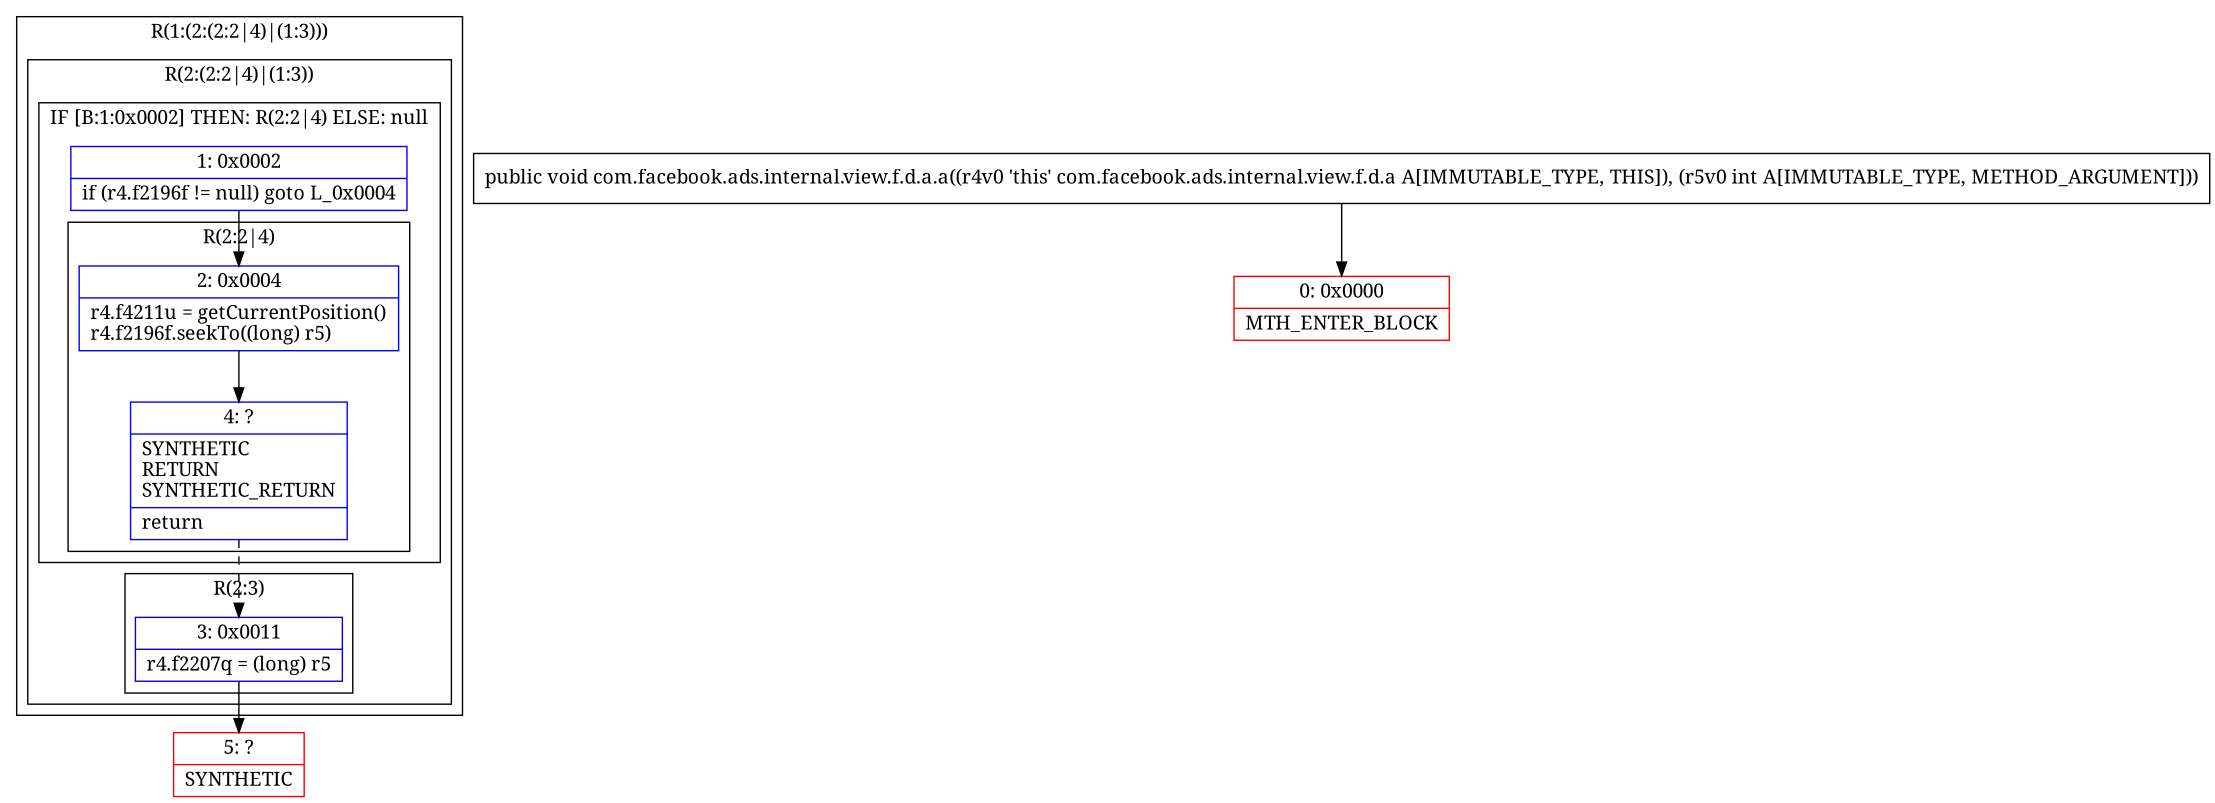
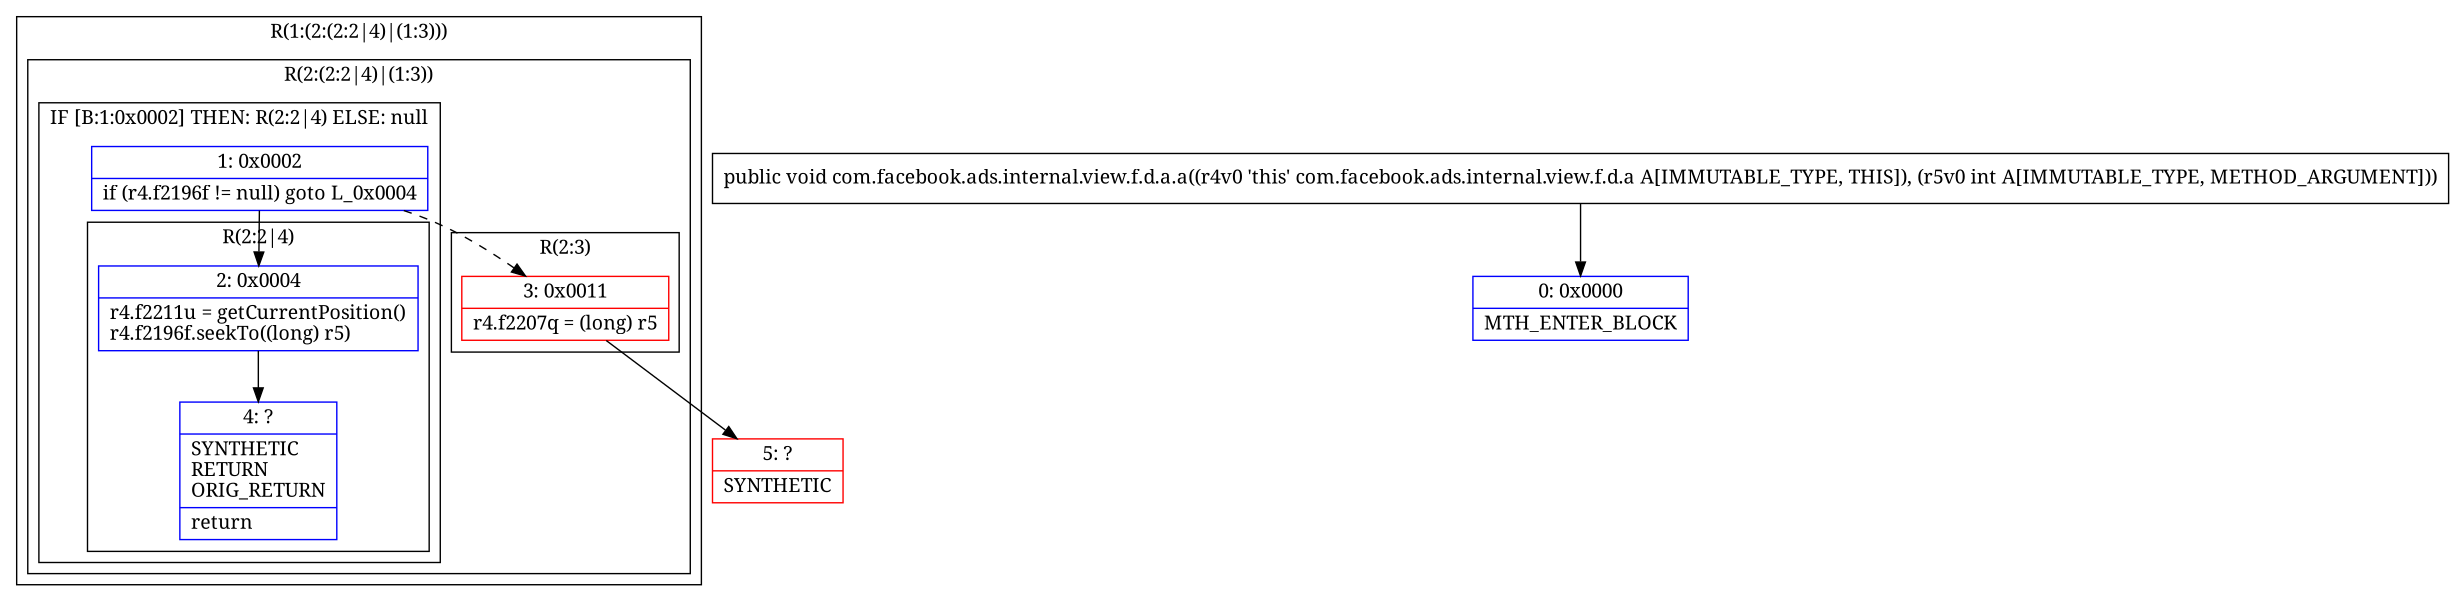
node "0: 0x0000": color red -> blue
node "2: 0x0004": text "r4.f4211u = getCurrentPosition()" -> "r4.f2211u = getCurrentPosition()"
node "4: ?": text "SYNTHETIC_RETURN" -> "ORIG_RETURN"
edge "4: ?" -> "3: 0x0011": now "1: 0x0002" -> "3: 0x0011"
node "3: 0x0011": color blue -> red
